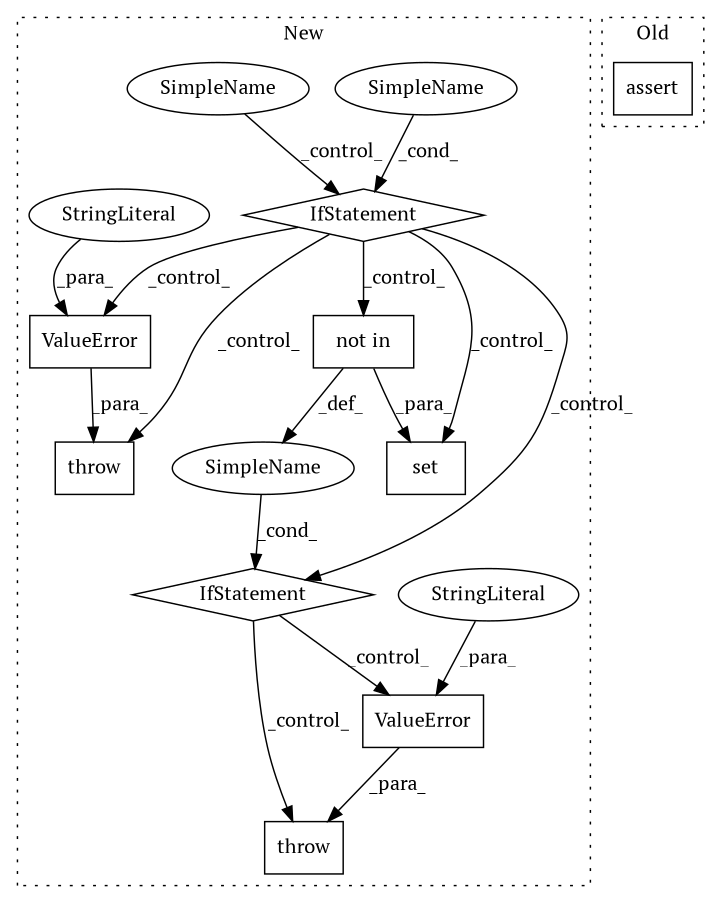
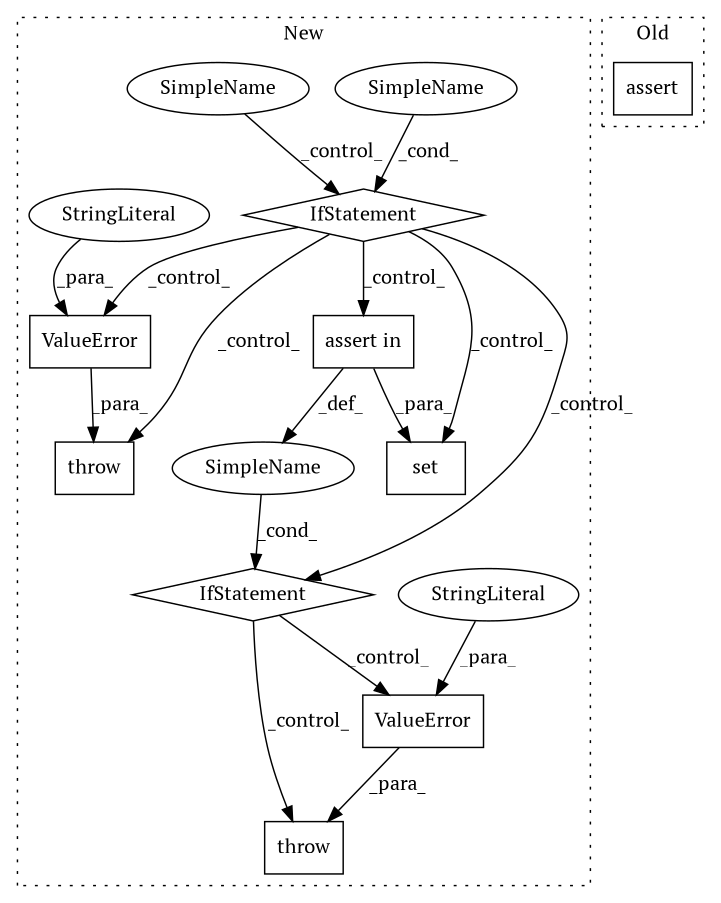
node "not in": label "not in" -> "assert in"
